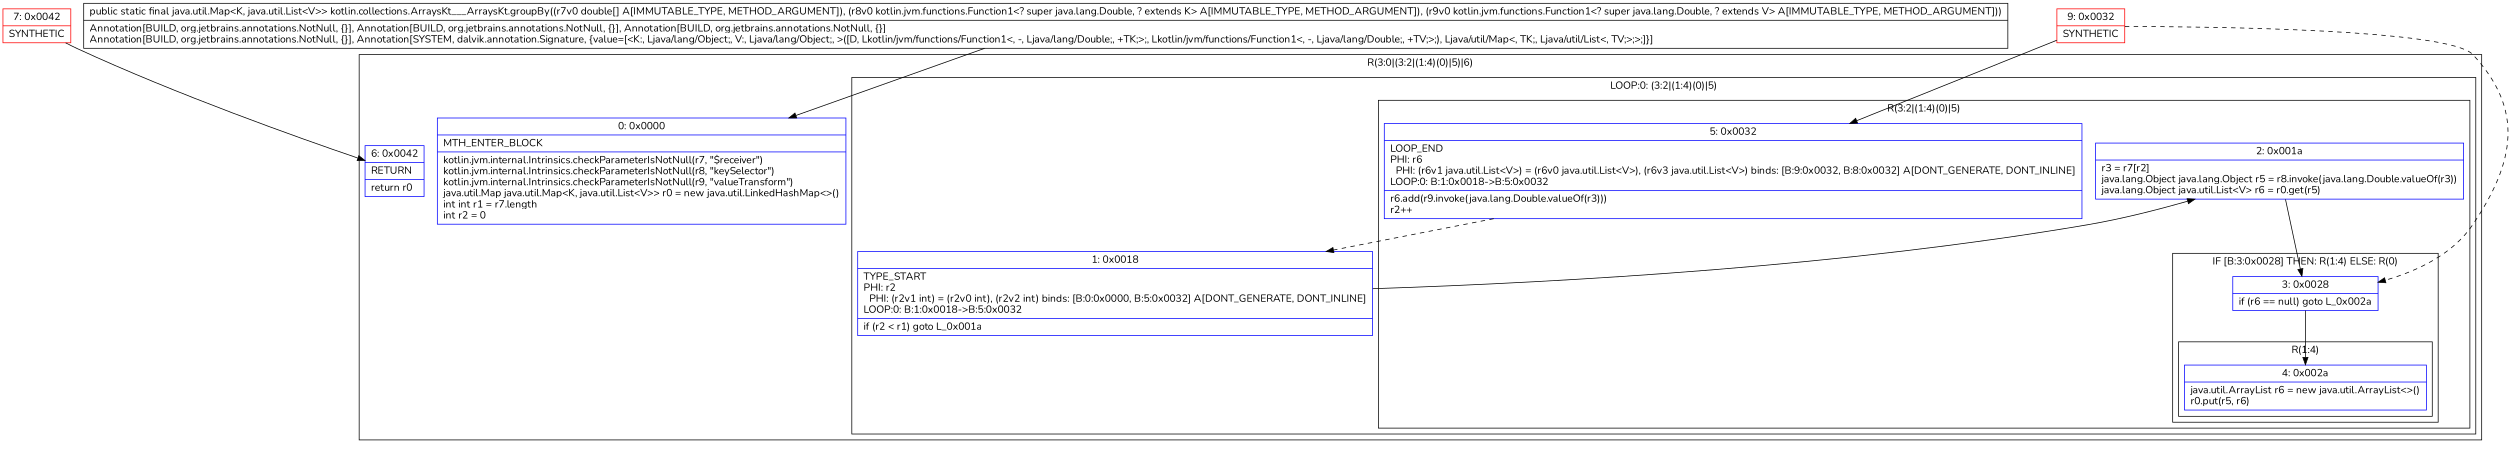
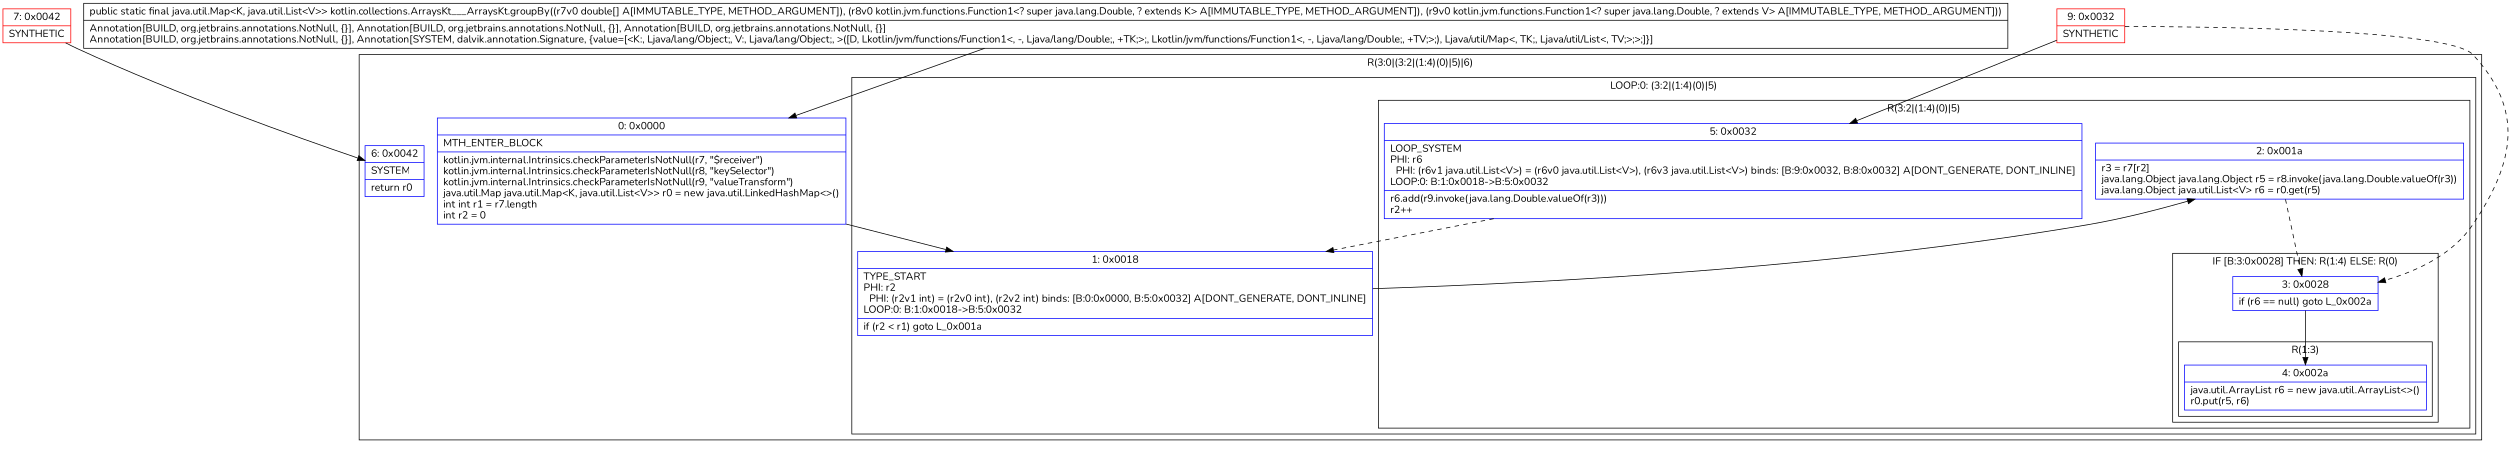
node "5: 0x0032": text "LOOP_END" -> "LOOP_SYSTEM"
node "6: 0x0042": text "RETURN" -> "SYSTEM"
edge "2: 0x001a" -> "3: 0x0028": style solid -> dashed
edge "0: 0x0000" -> "1: 0x0018": added
cluster "R(1:4)": label "R(1:4)" -> "R(1:3)"
